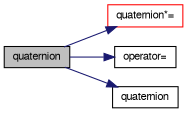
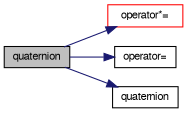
node "quaternion*=": label "quaternion*=" -> "operator*="
